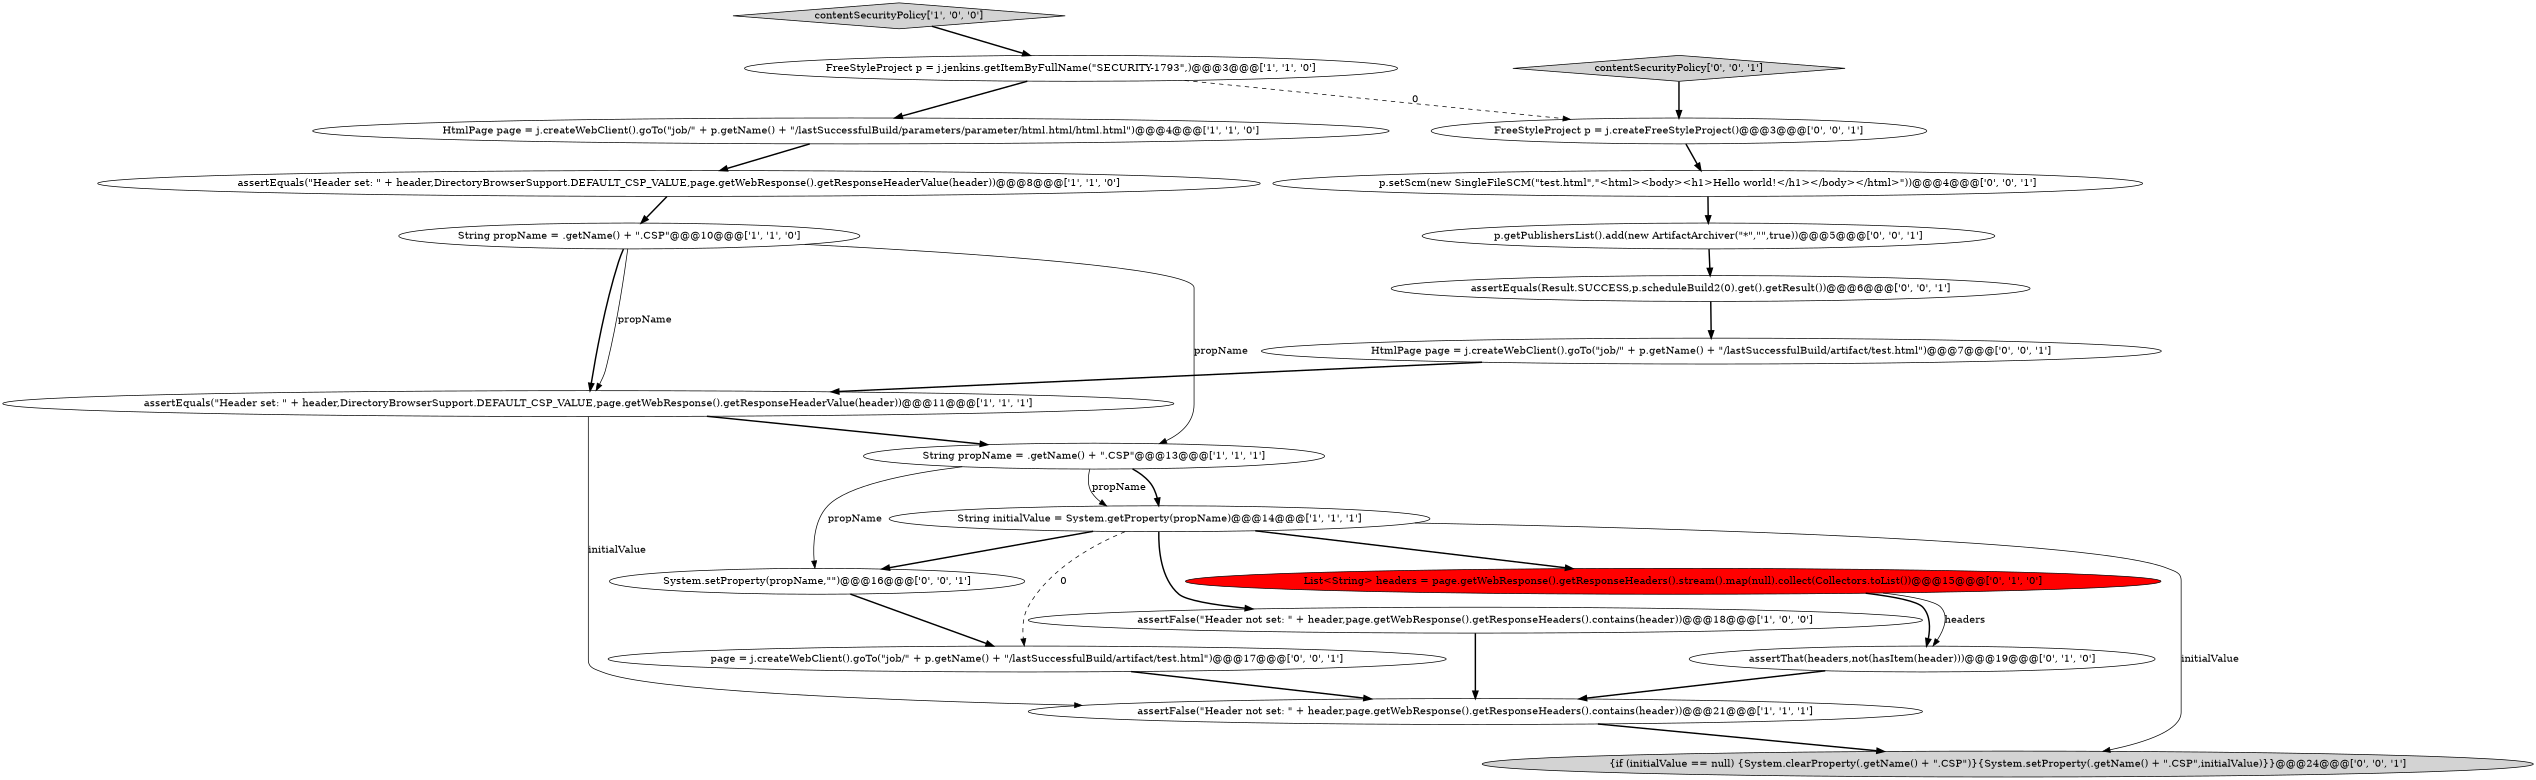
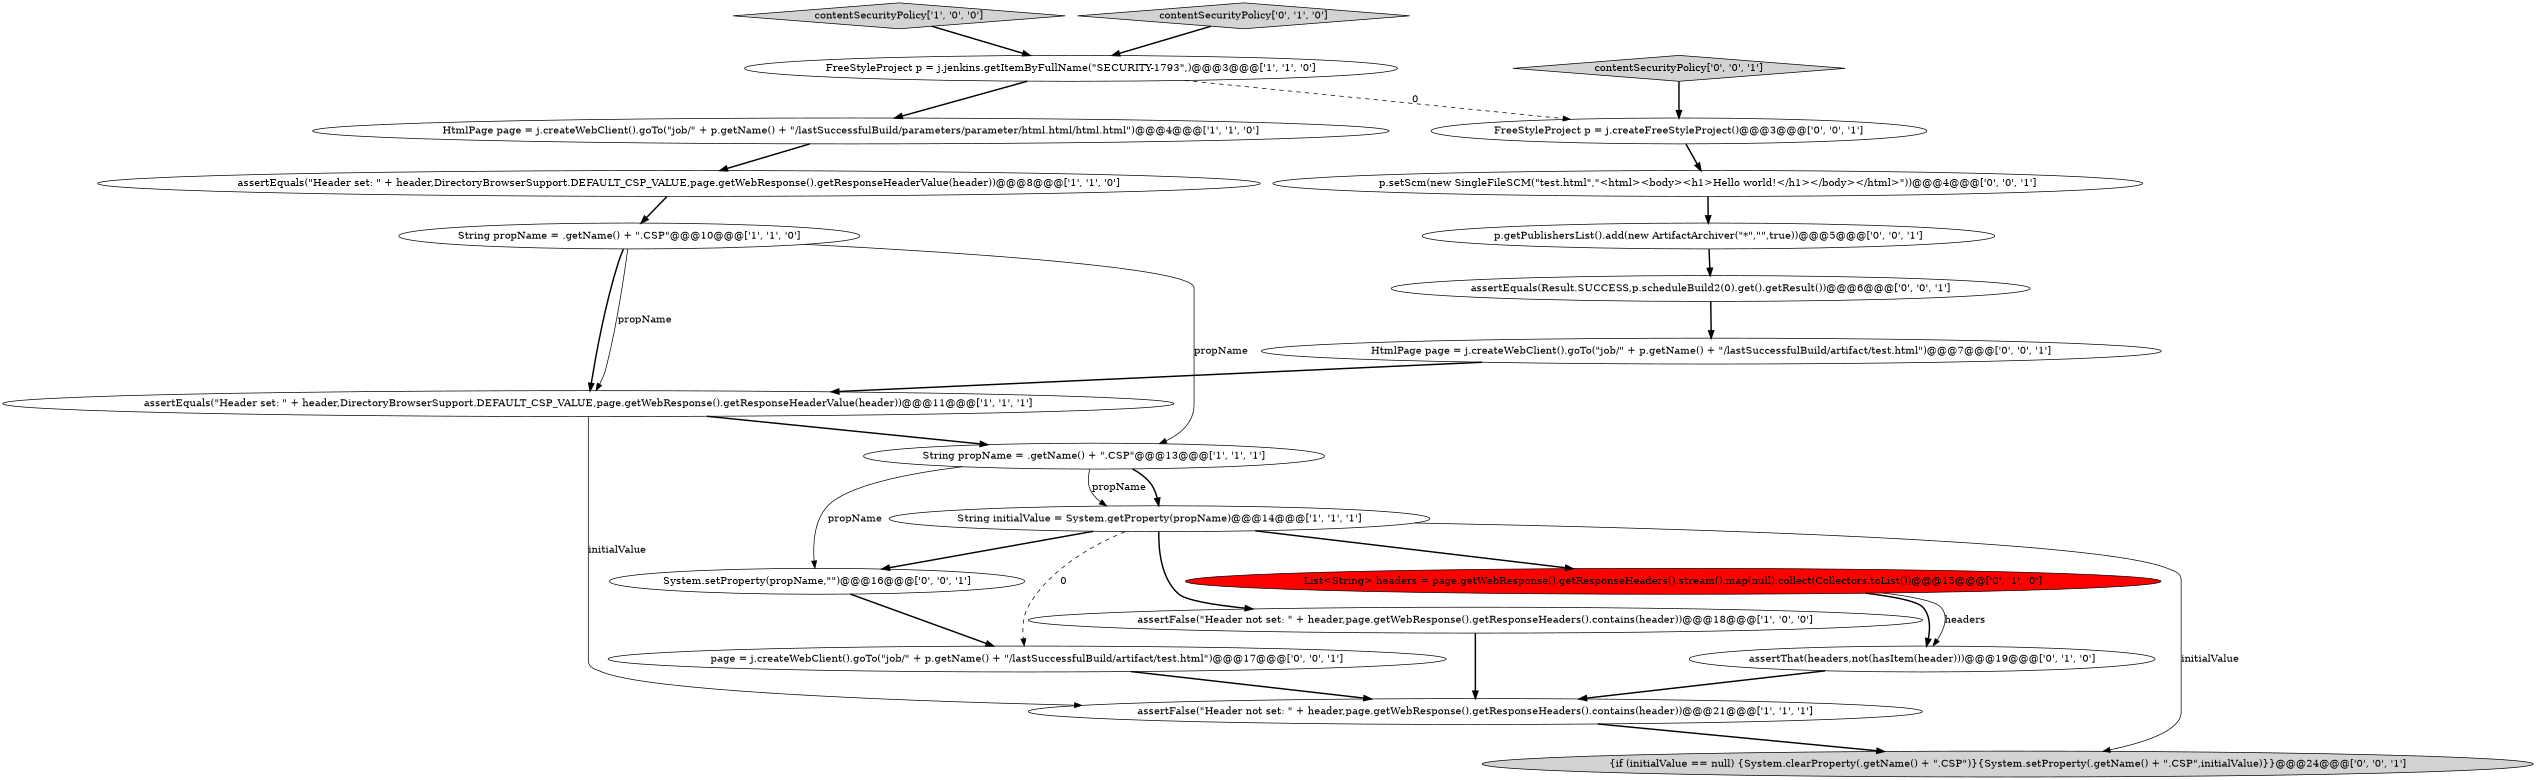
node "contentSecurityPolicy['0', '1', '0']": added
